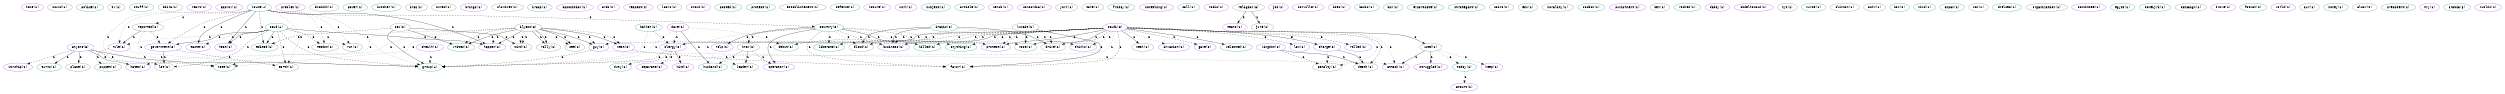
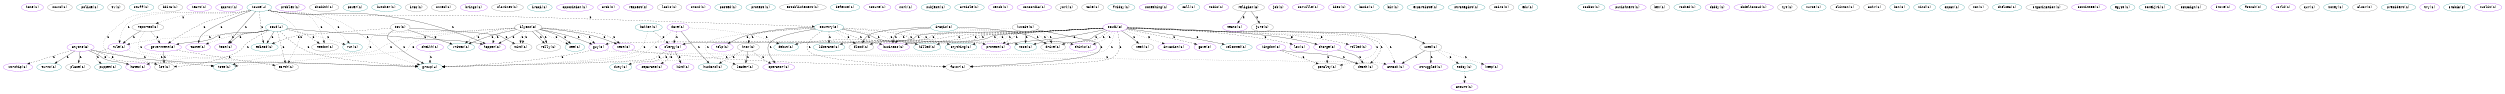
node "morality(1)": removed
